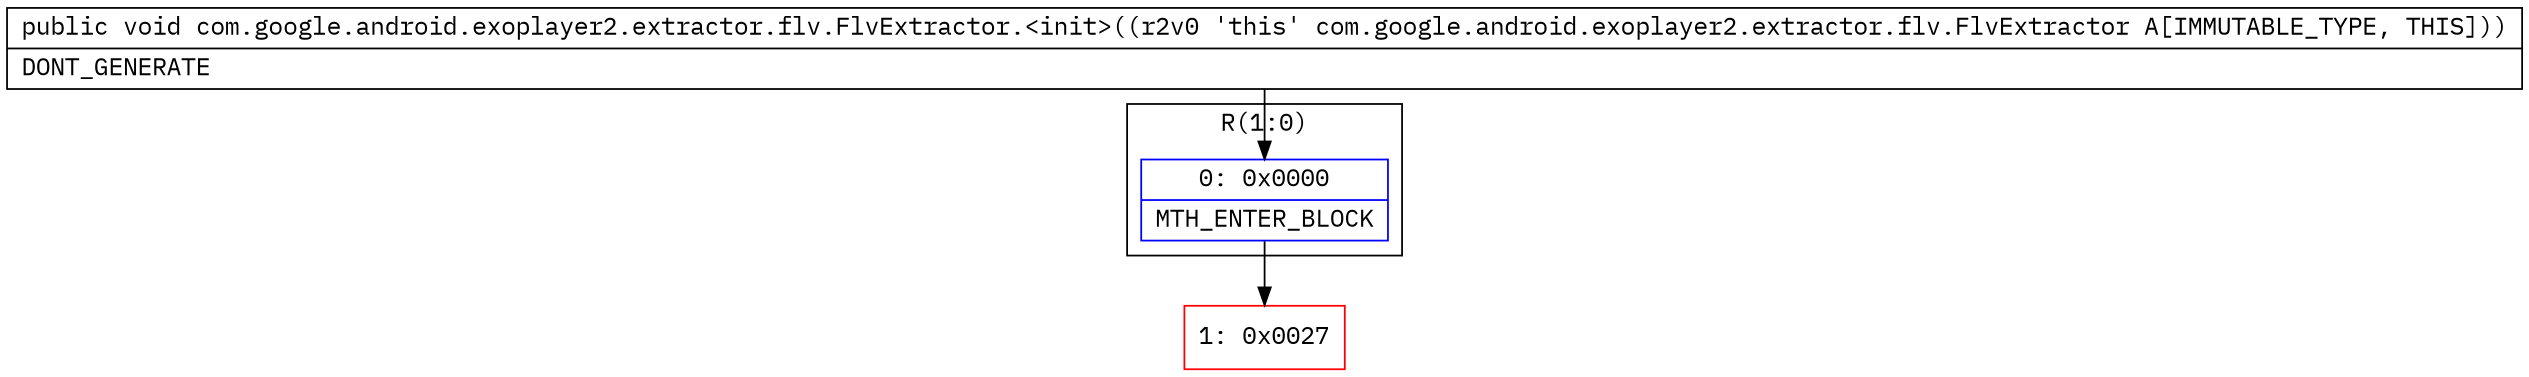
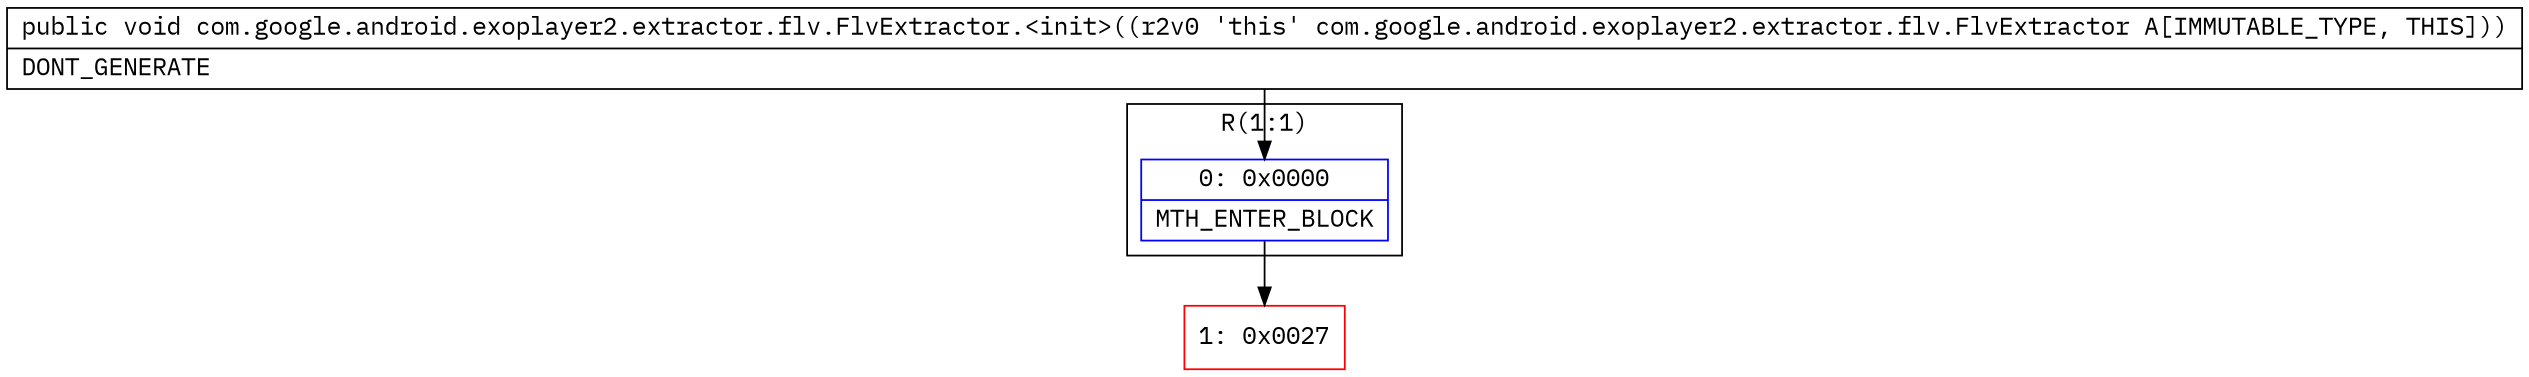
cluster "R(1:0)": label "R(1:0)" -> "R(1:1)"
